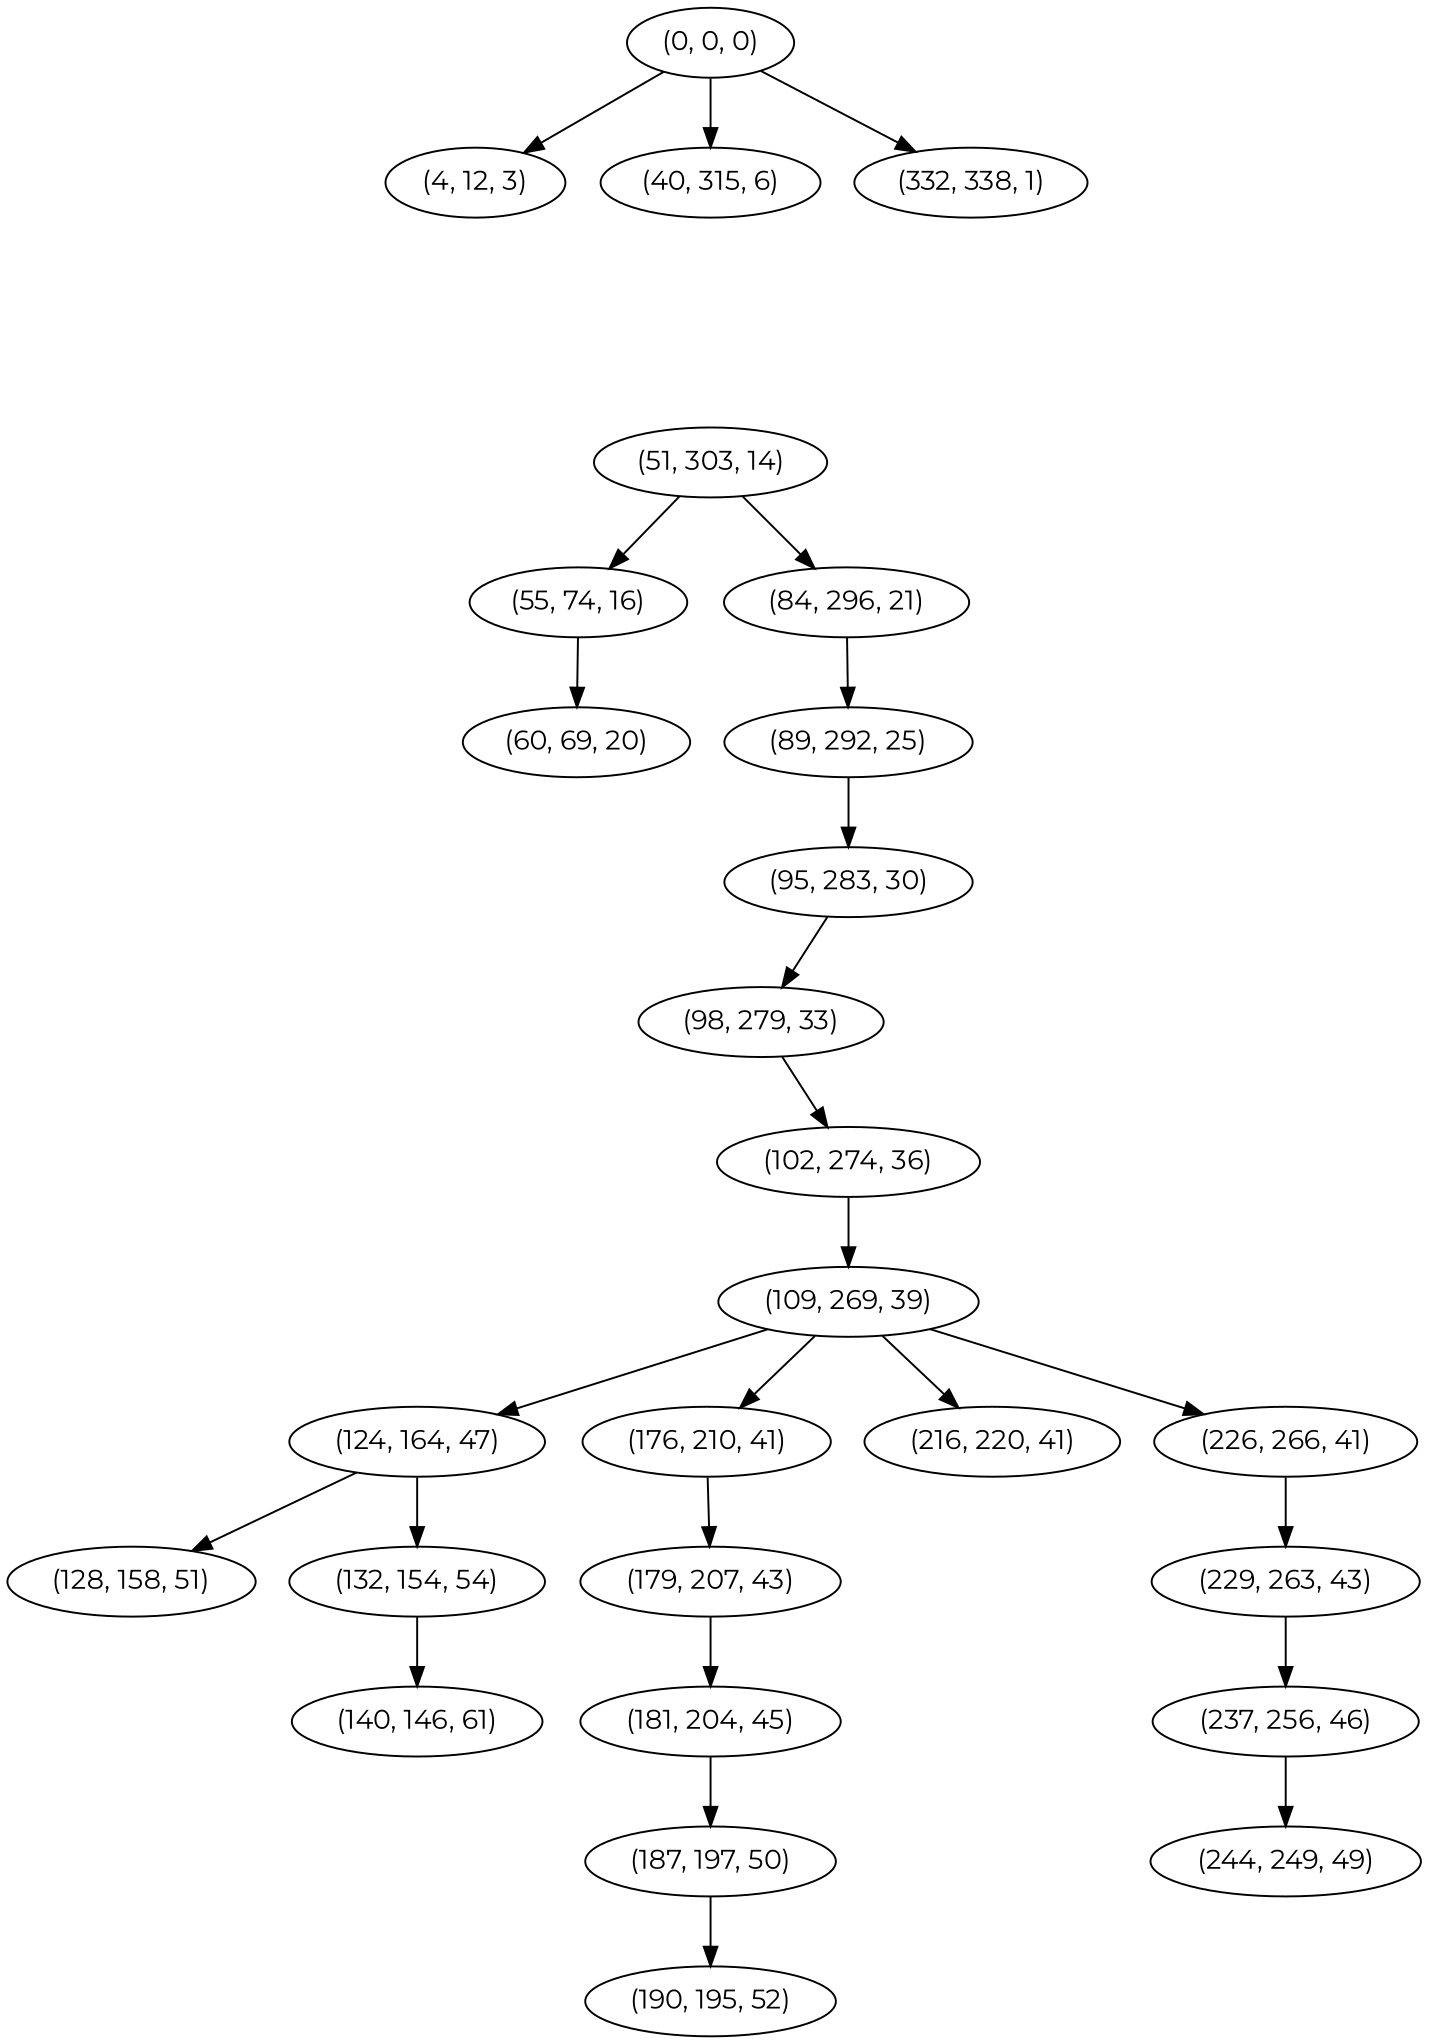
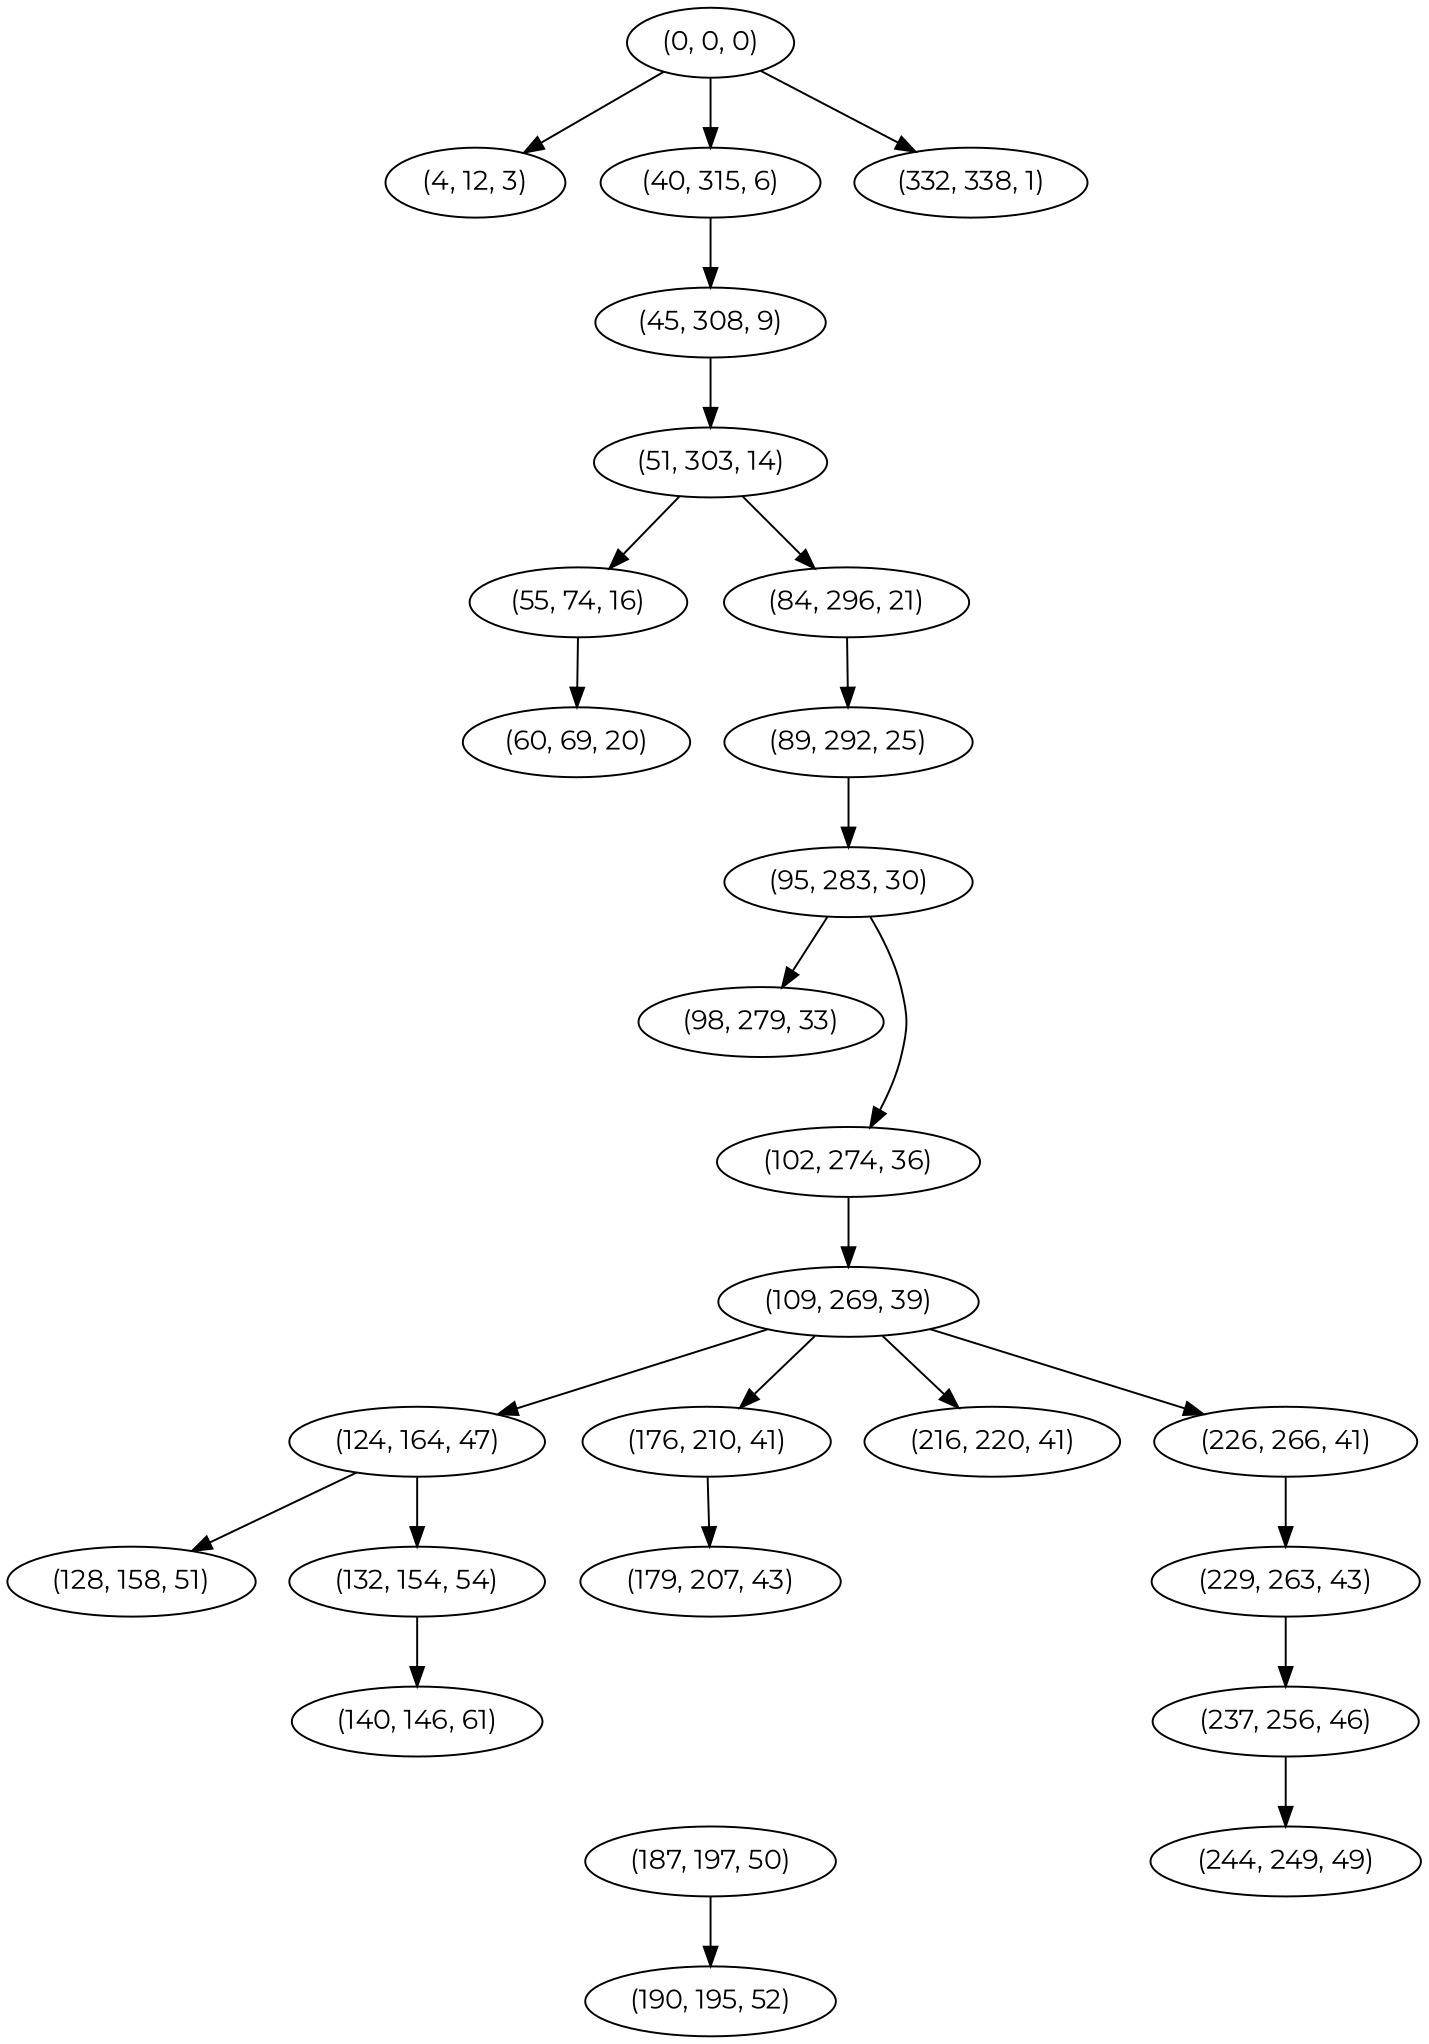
node "(45, 308, 9)": added
edge "(98, 279, 33)" -> "(102, 274, 36)": now "(95, 283, 30)" -> "(102, 274, 36)"
node "(181, 204, 45)": removed
